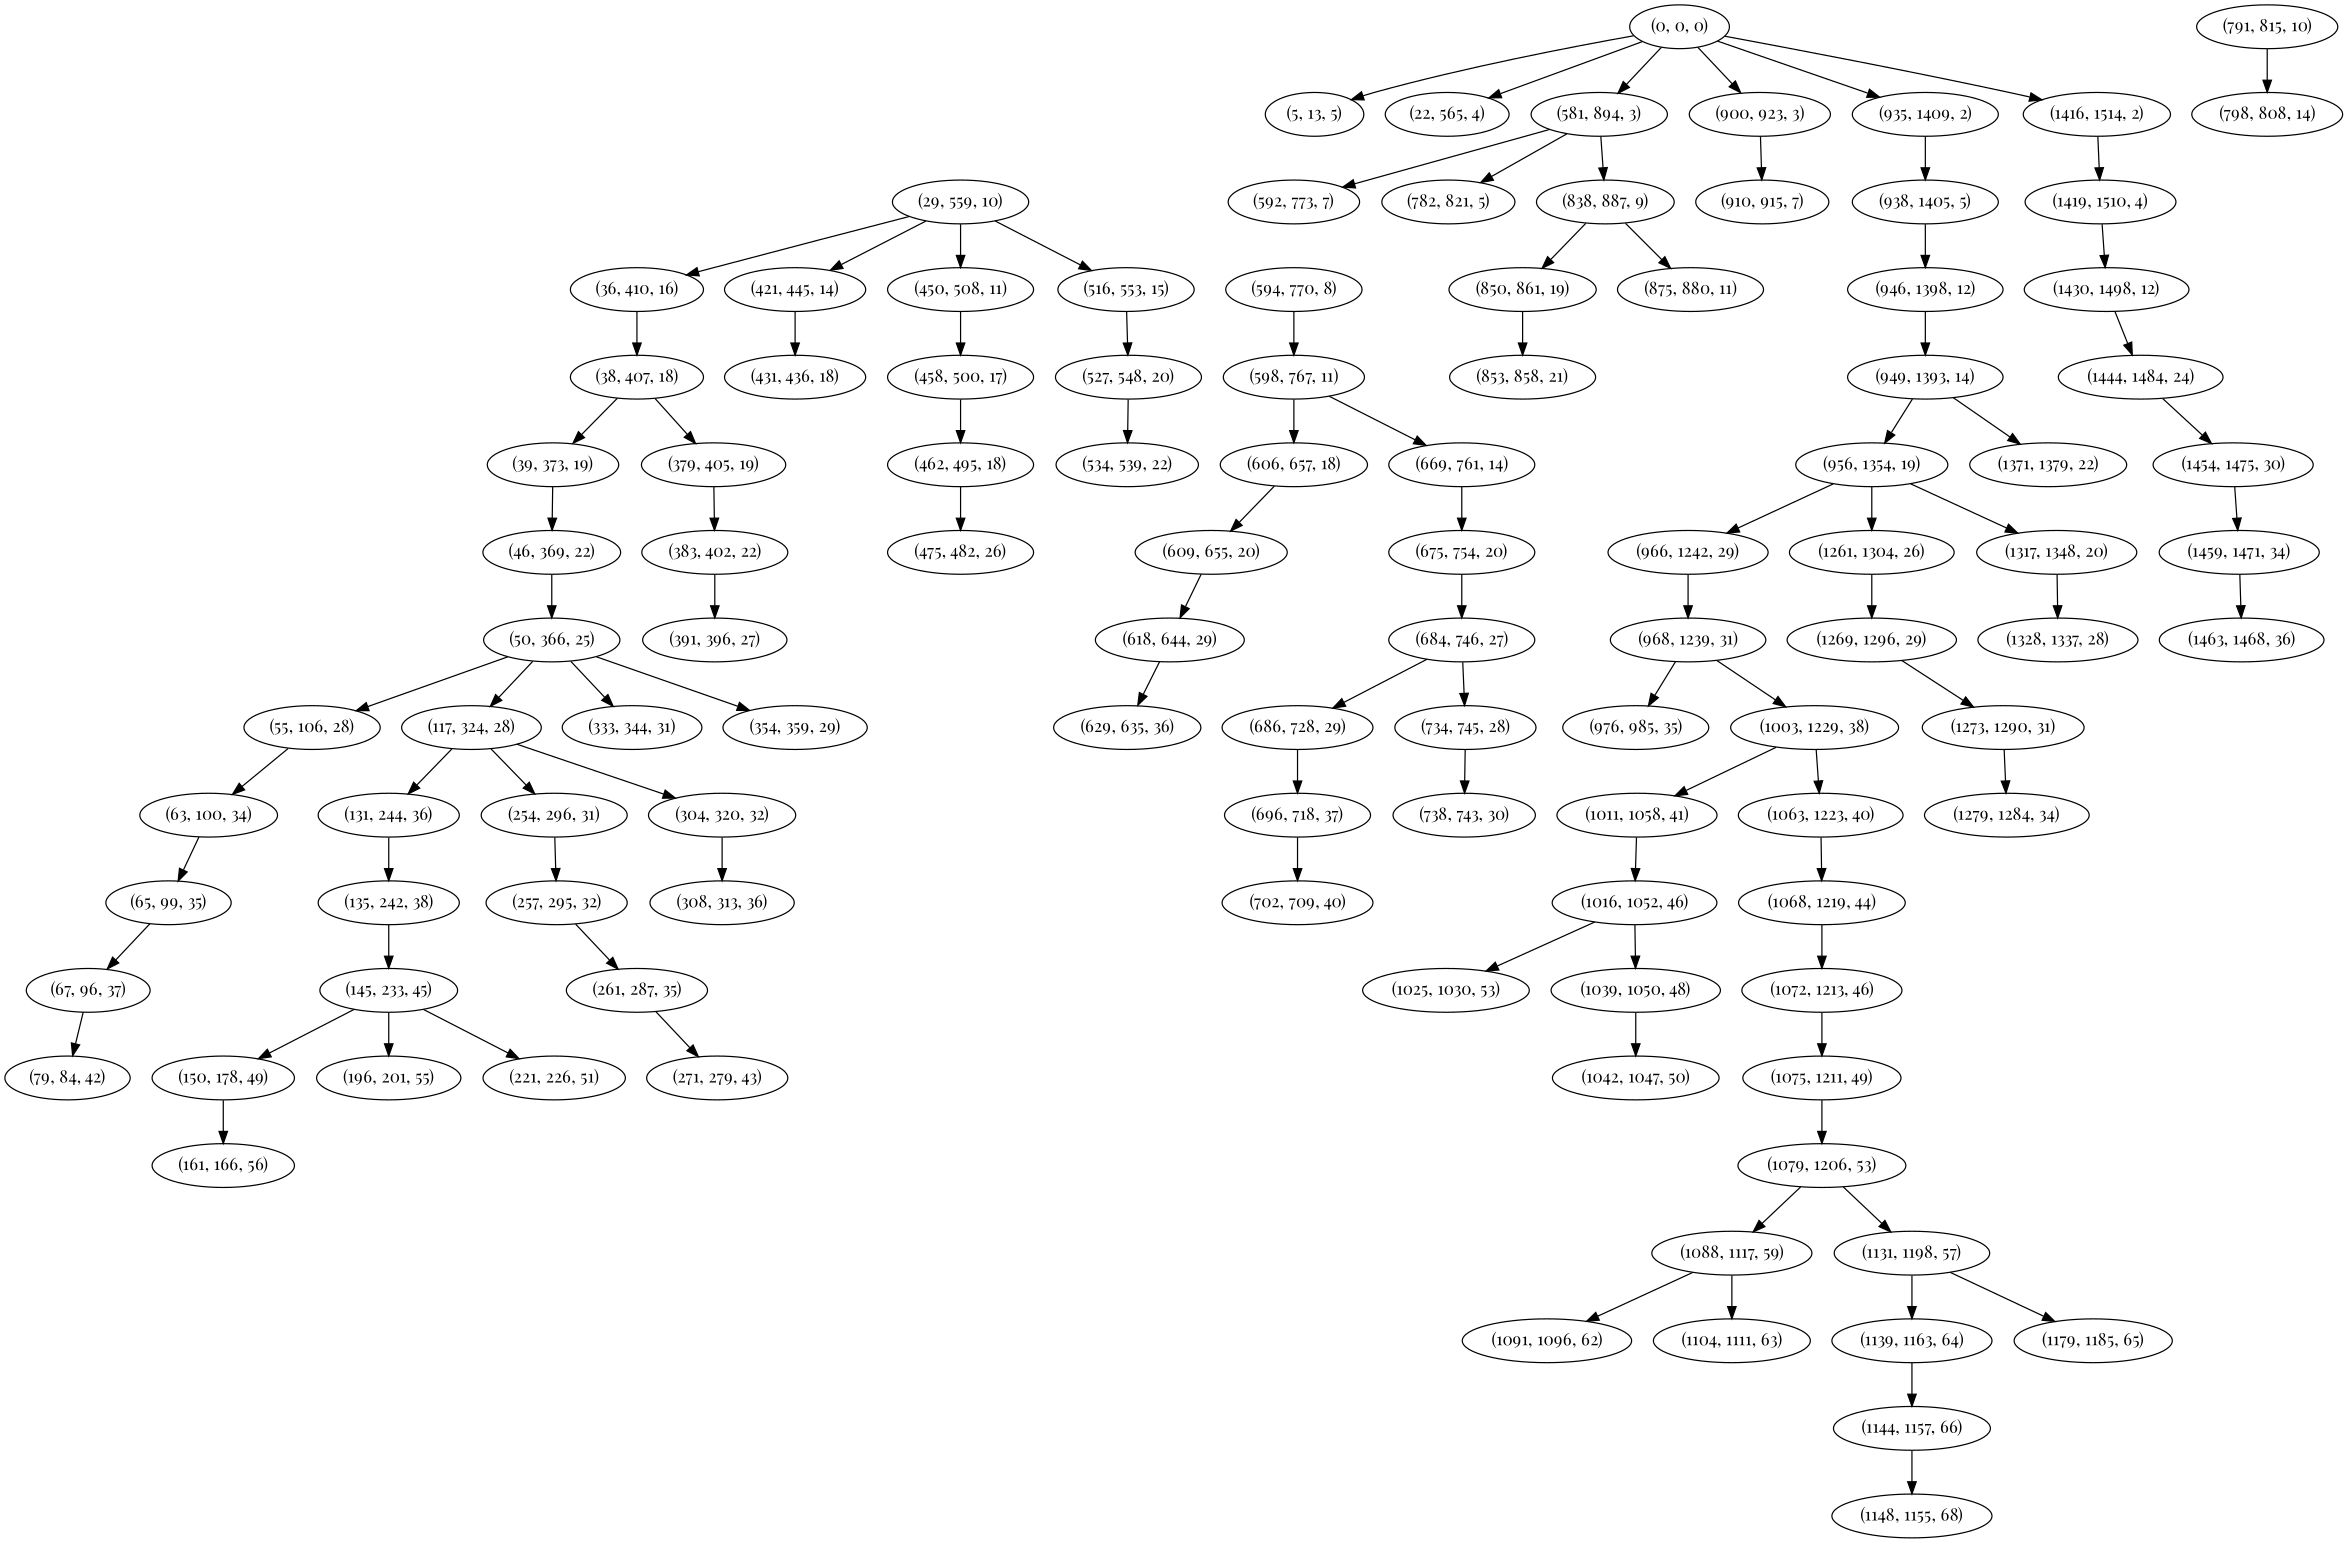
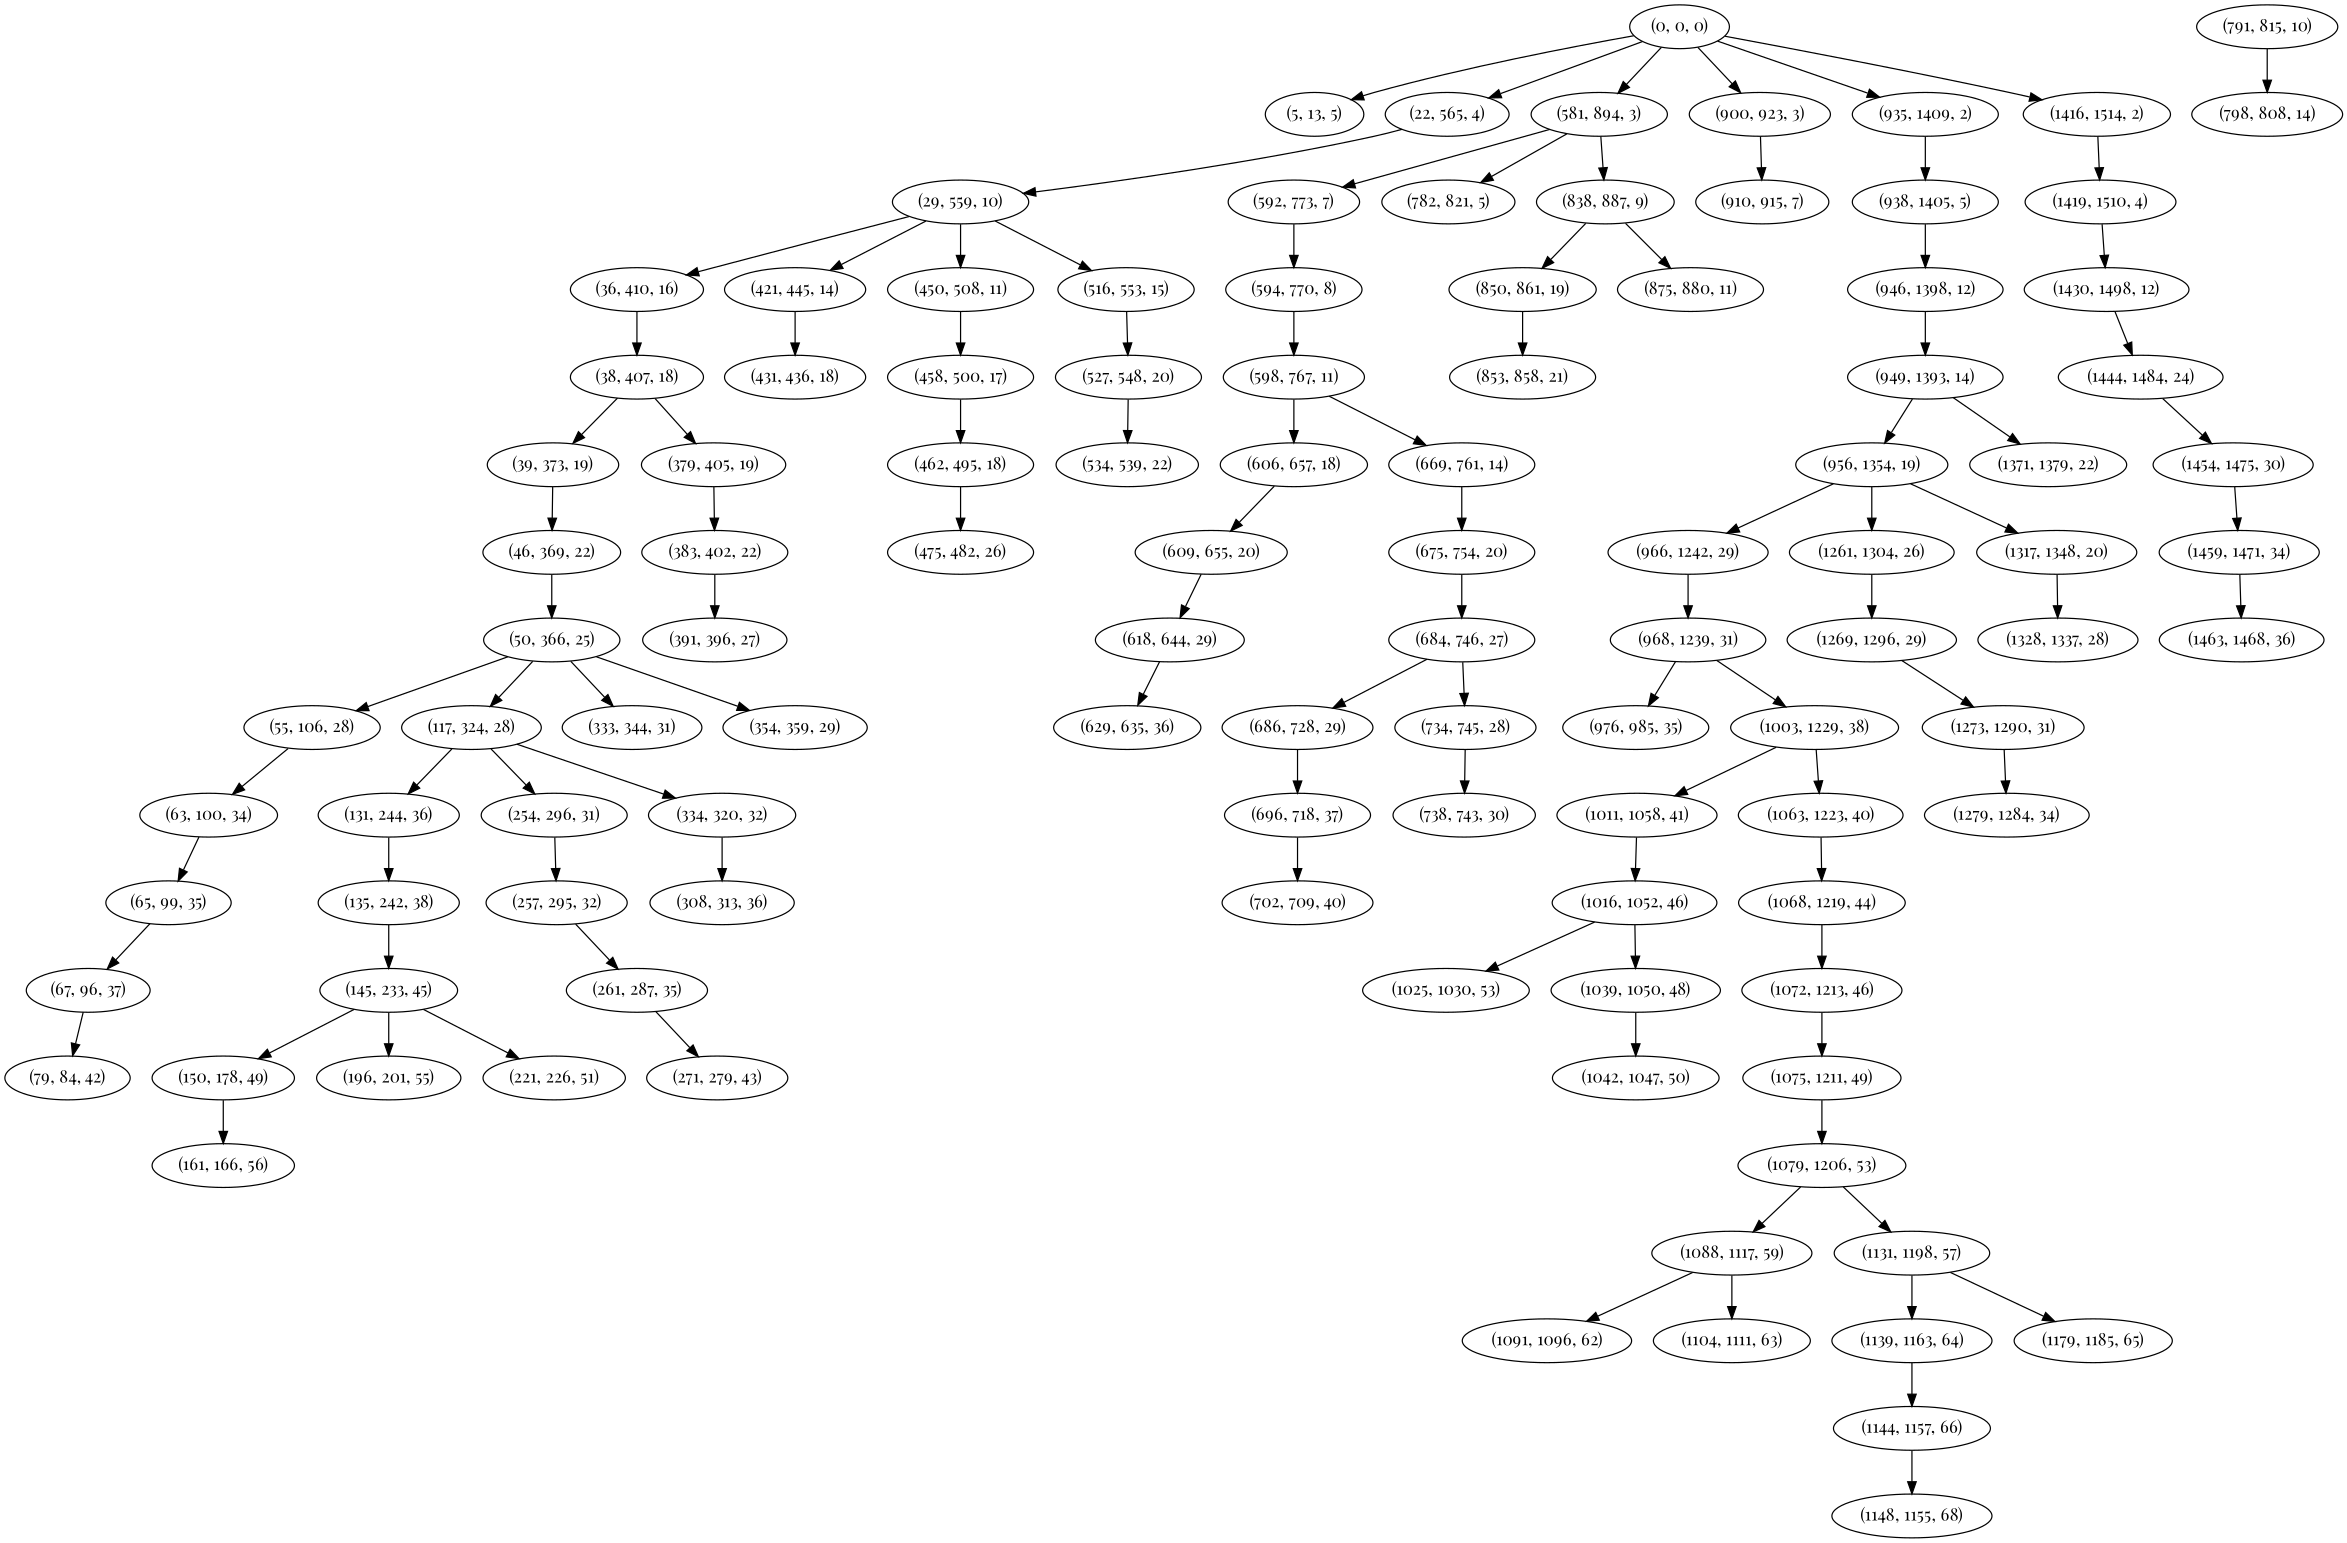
edge "(22, 565, 4)" -> "(29, 559, 10)": added
edge "(592, 773, 7)" -> "(594, 770, 8)": added
node "(304, 320, 32)": label "(304, 320, 32)" -> "(334, 320, 32)"
